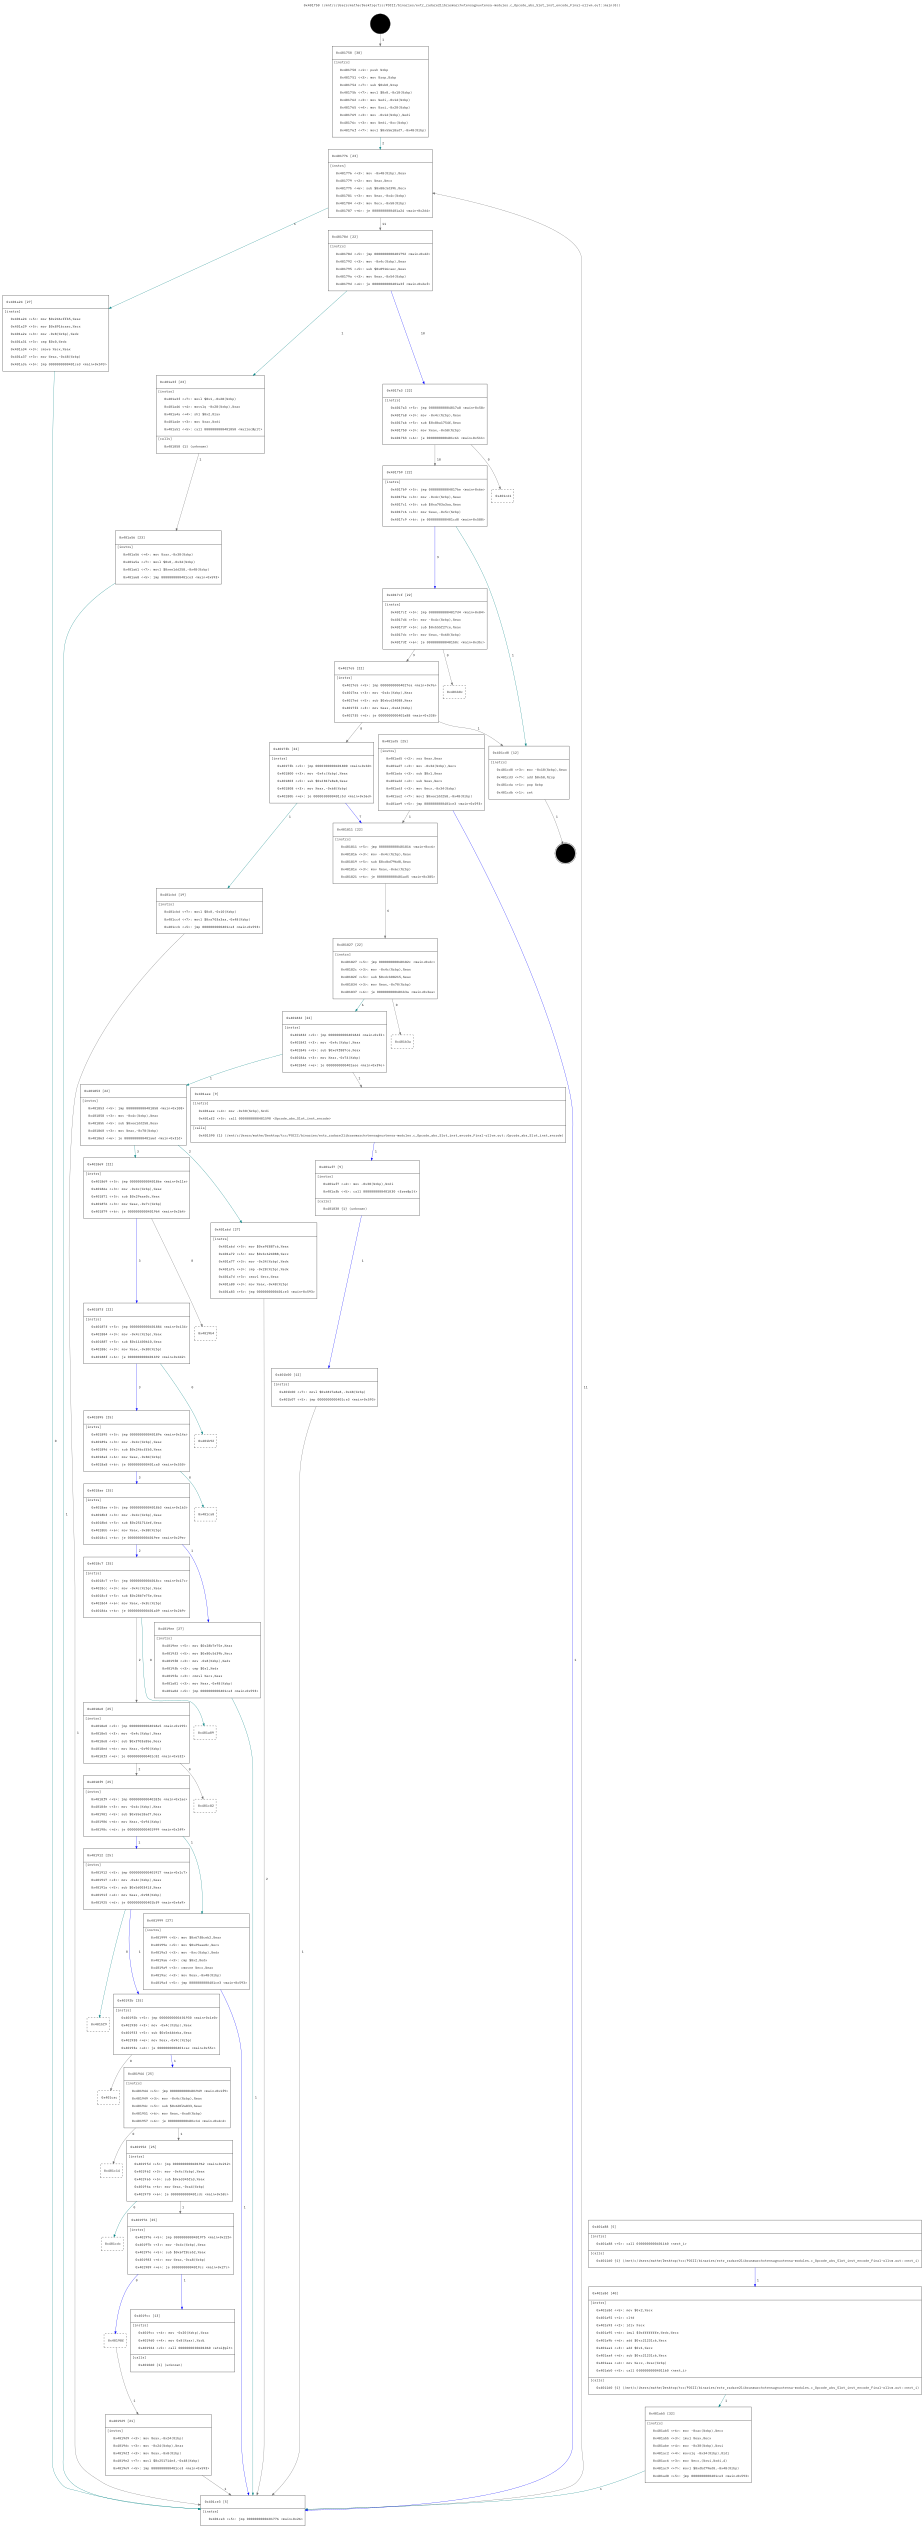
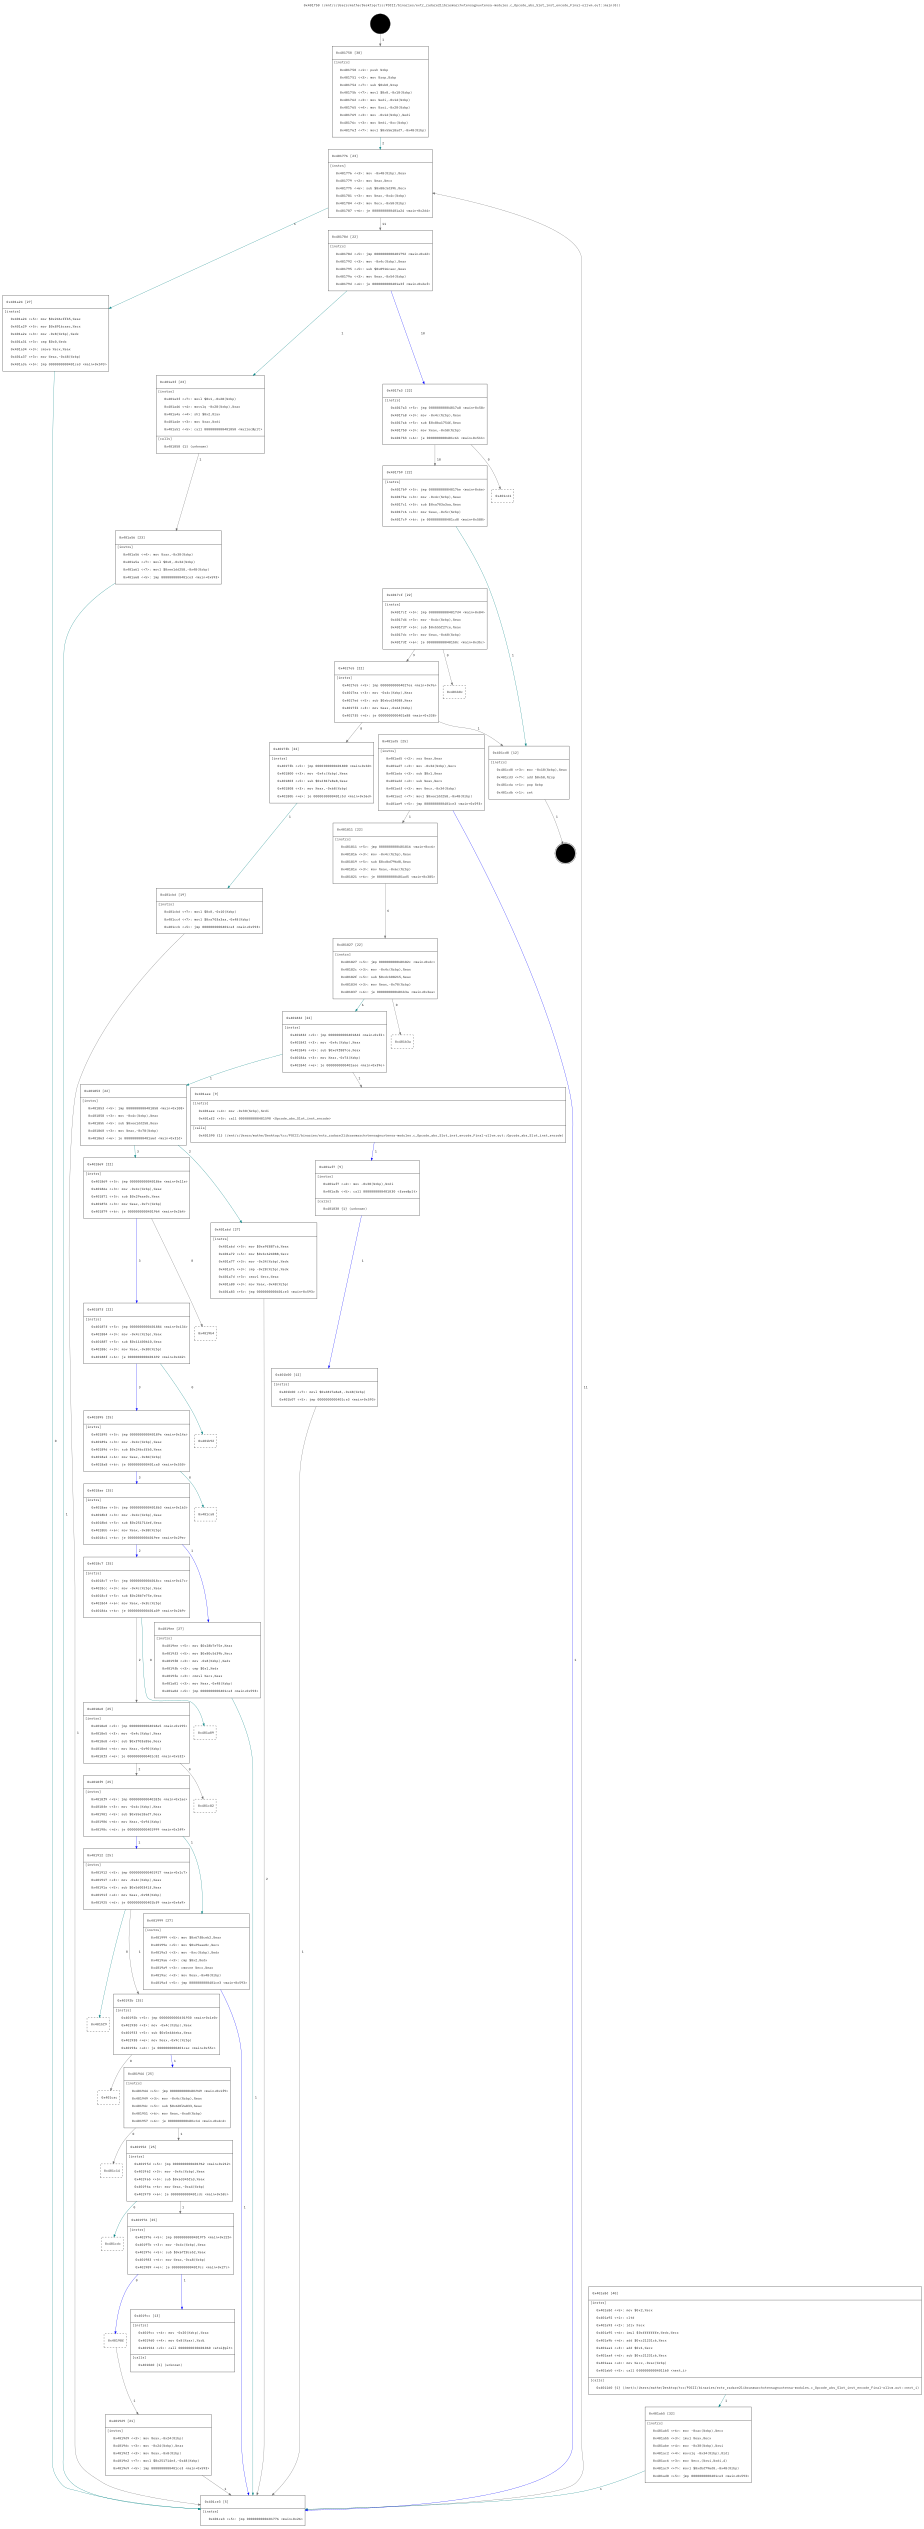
edge "0x4017b9 [22]" -> "0x4017cf [22]": removed, label "9"
edge "0x4017fb [22]" -> "0x401811 [22]": removed, label "7"
edge "0x401912 [25]" -> "0x40192b [25]": color blue -> gray40
node "0x401a88 [5]": removed
